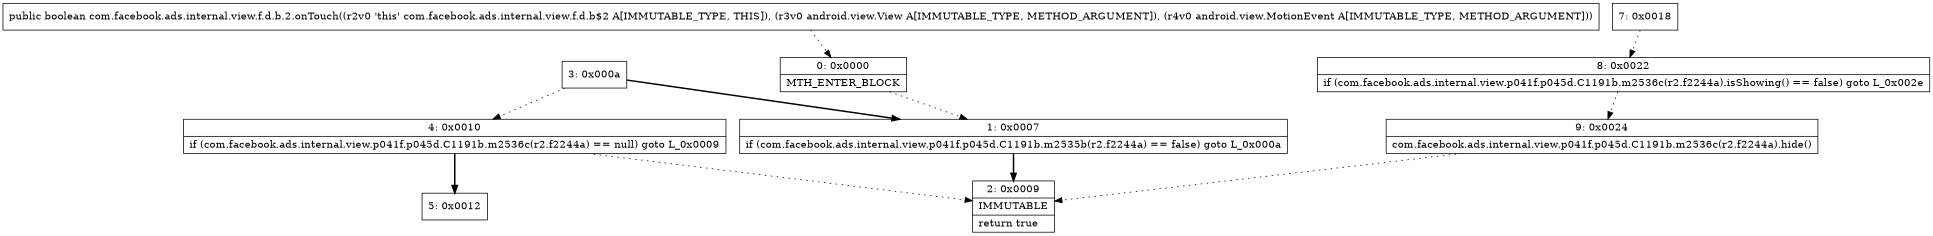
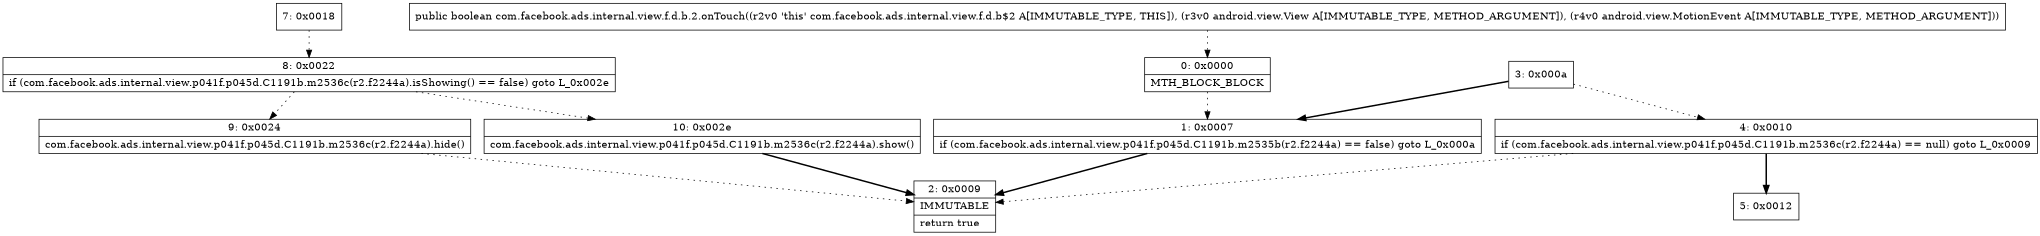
node "0: 0x0000": text "MTH_ENTER_BLOCK" -> "MTH_BLOCK_BLOCK"
node "10: 0x002e": added
